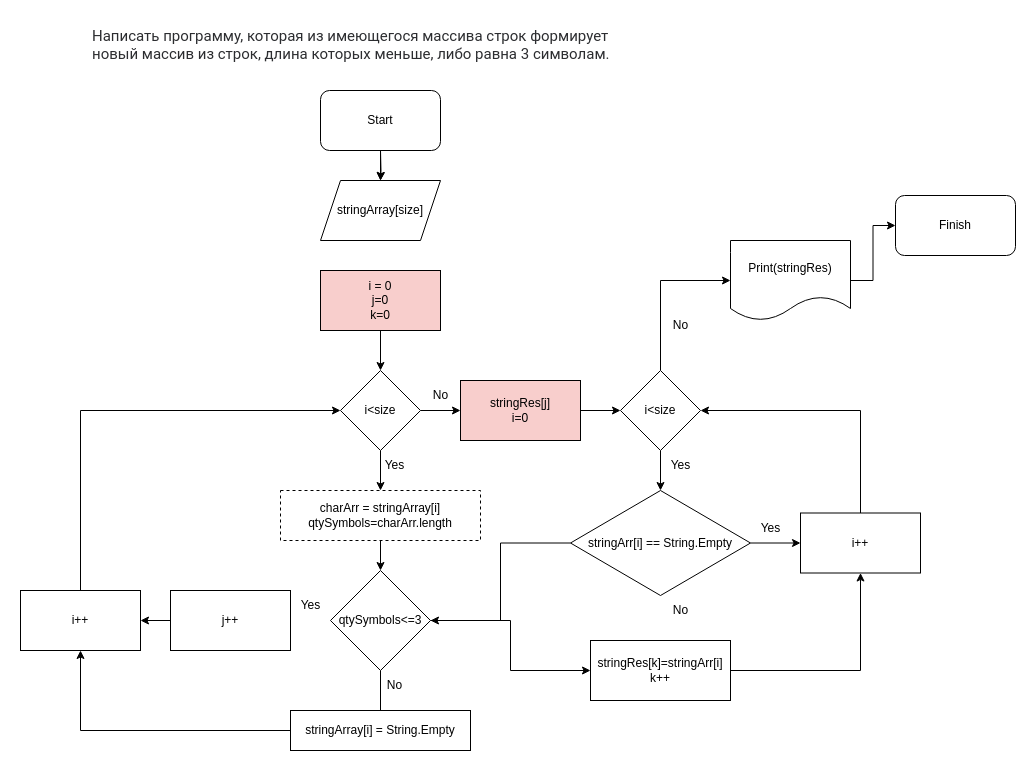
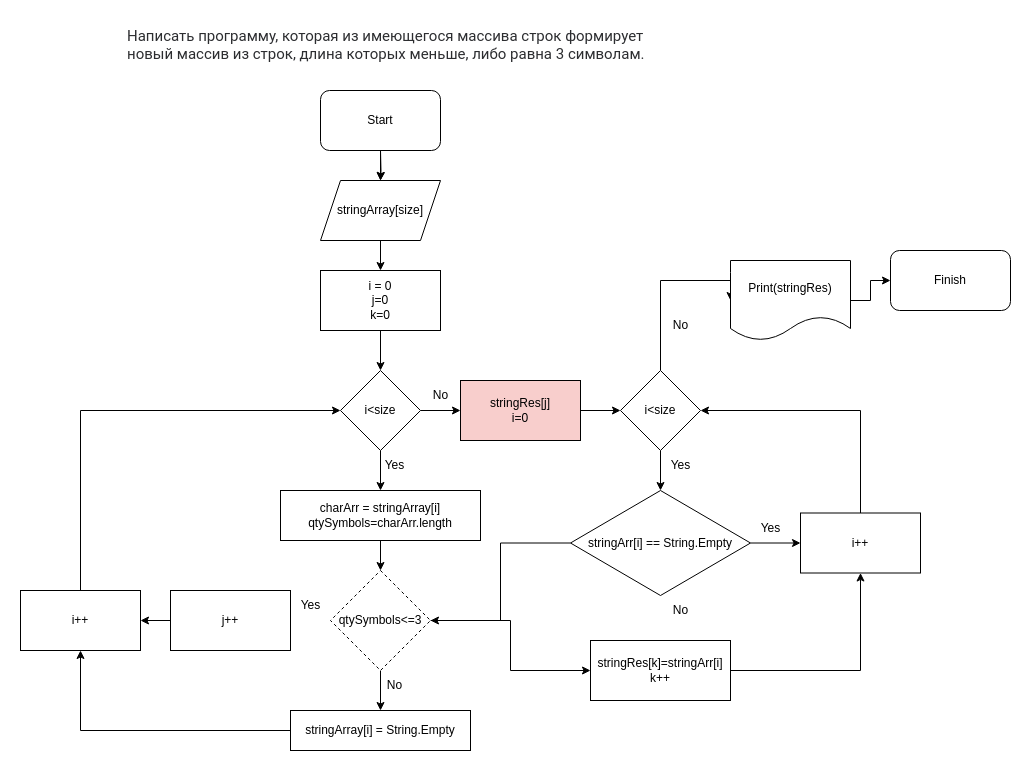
node "Написать программу, которая из имеющегося массива строк формирует новый массив из строк, длина которых меньше, либо равна 3 символам.": moved (371, 51) -> (406, 51)
node "Finish": moved (956, 226) -> (951, 281)
edge "stringArray[size]" -> "i = 0 j=0 k=0": added
node "Print(stringRes)": moved (791, 281) -> (791, 301)
node "i = 0 j=0 k=0": fillcolor #f8cecc -> #ffffff
node "charArr = stringArray[i] qtySymbols=charArr.length": style dashed -> solid
node "qtySymbols<=3": style solid -> dashed
edge "qtySymbols<=3" -- "stringArray[i] = String.Empty": arrowhead none -> classic
